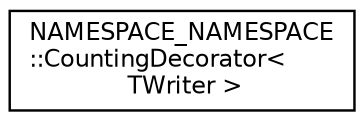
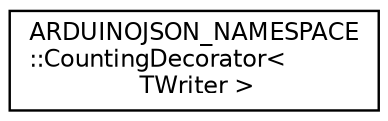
node "NAMESPACE_NAMESPACE ::CountingDecorator< TWriter >": label "NAMESPACE_NAMESPACE ::CountingDecorator< TWriter >" -> "ARDUINOJSON_NAMESPACE ::CountingDecorator< TWriter >"
